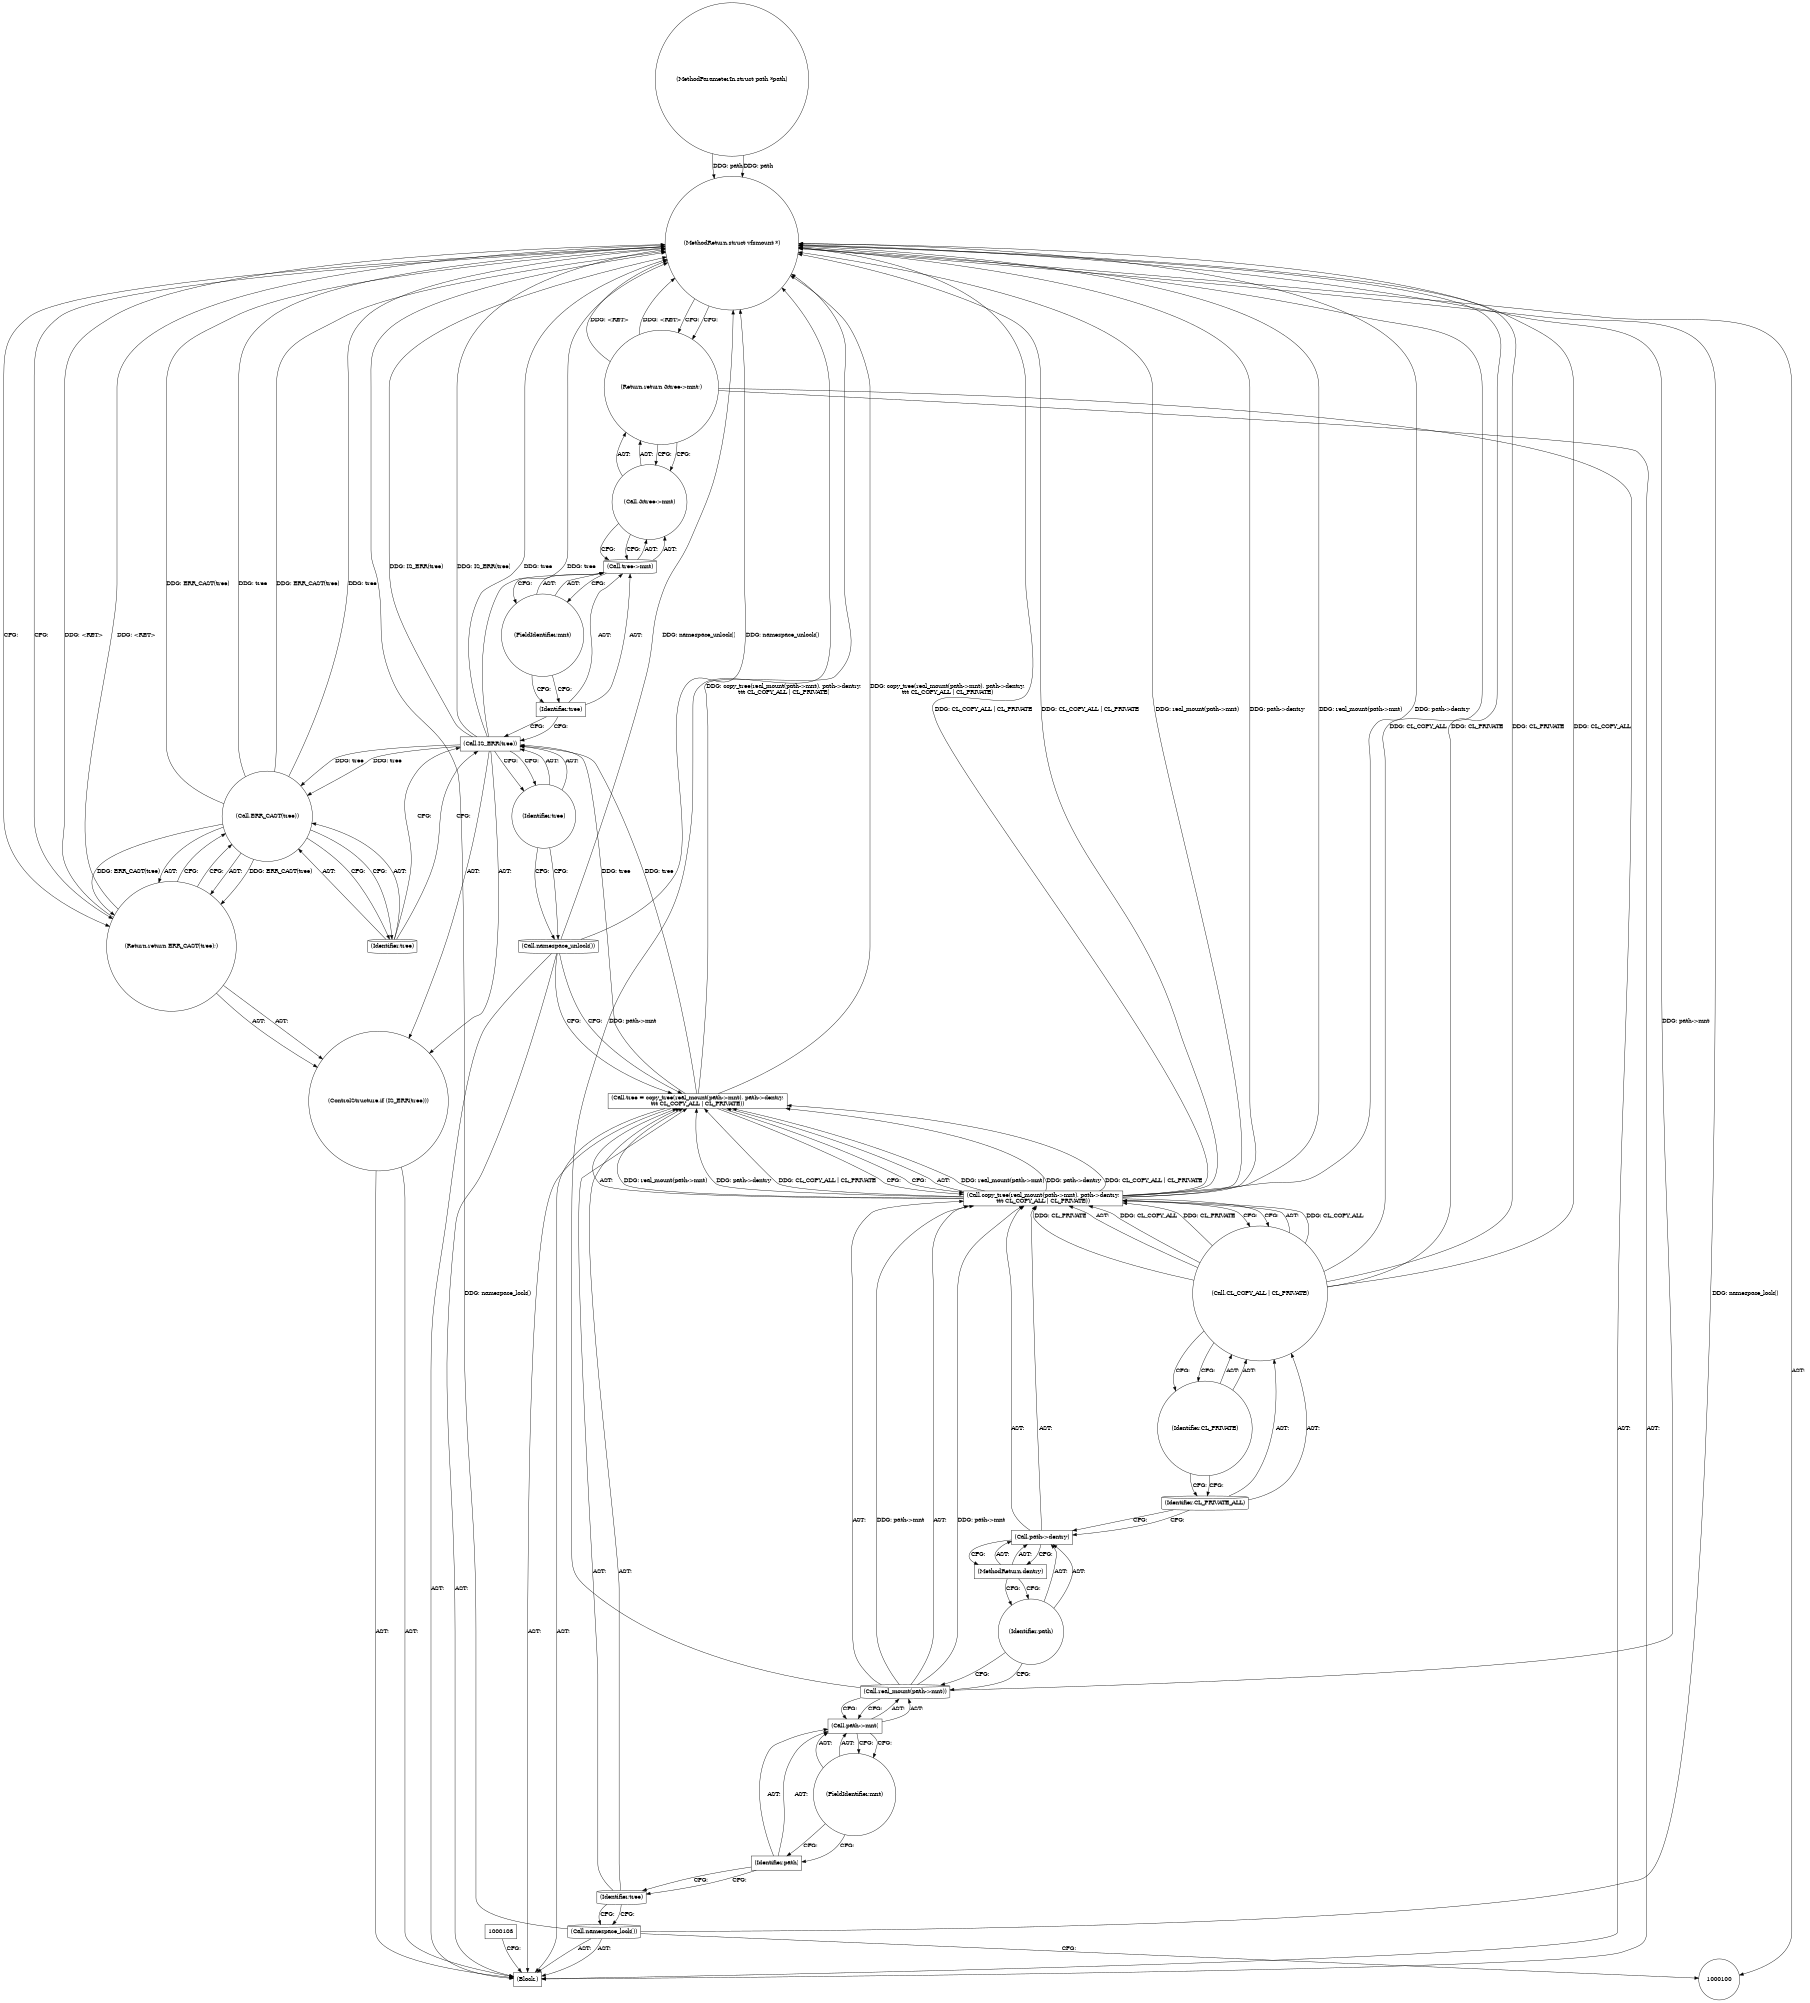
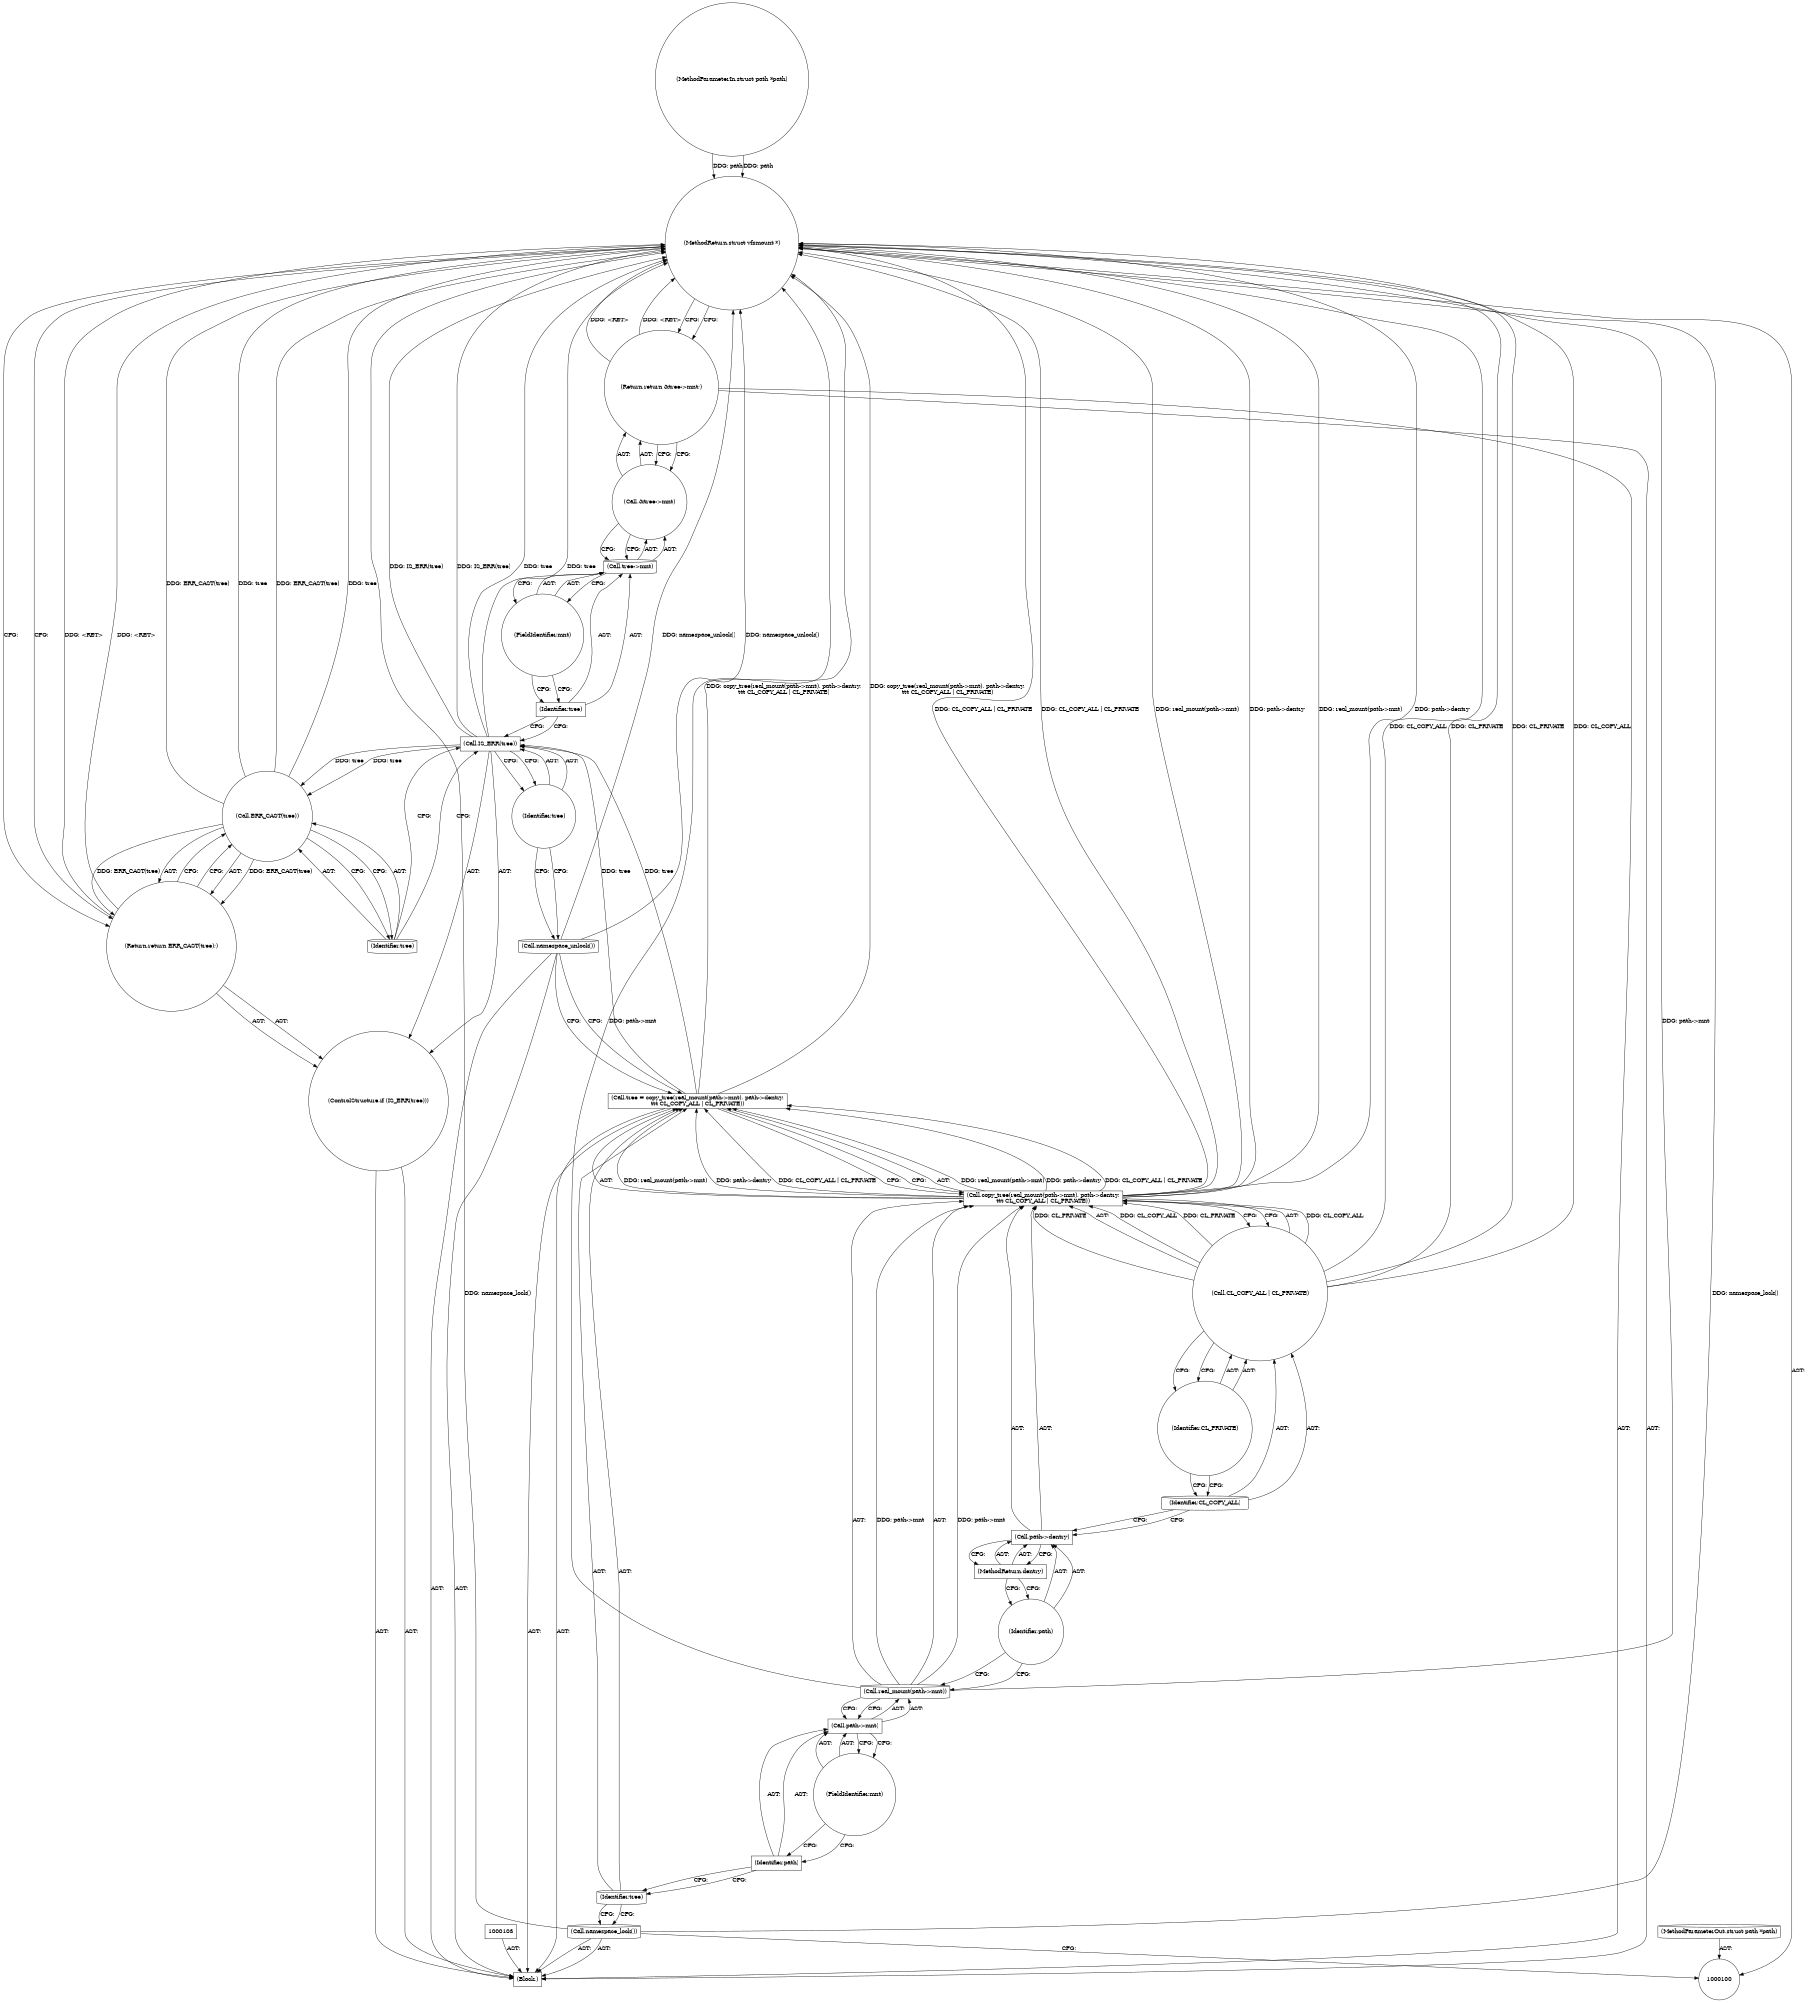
node "(Identifier,CL_PRIVATE_ALL)": label "(Identifier,CL_PRIVATE_ALL)" -> "(Identifier,CL_COPY_ALL)"
node "(MethodParameterOut,struct path *path)": added
edge "1000103" -> "(Block,)": label "CFG: " -> "AST: "
